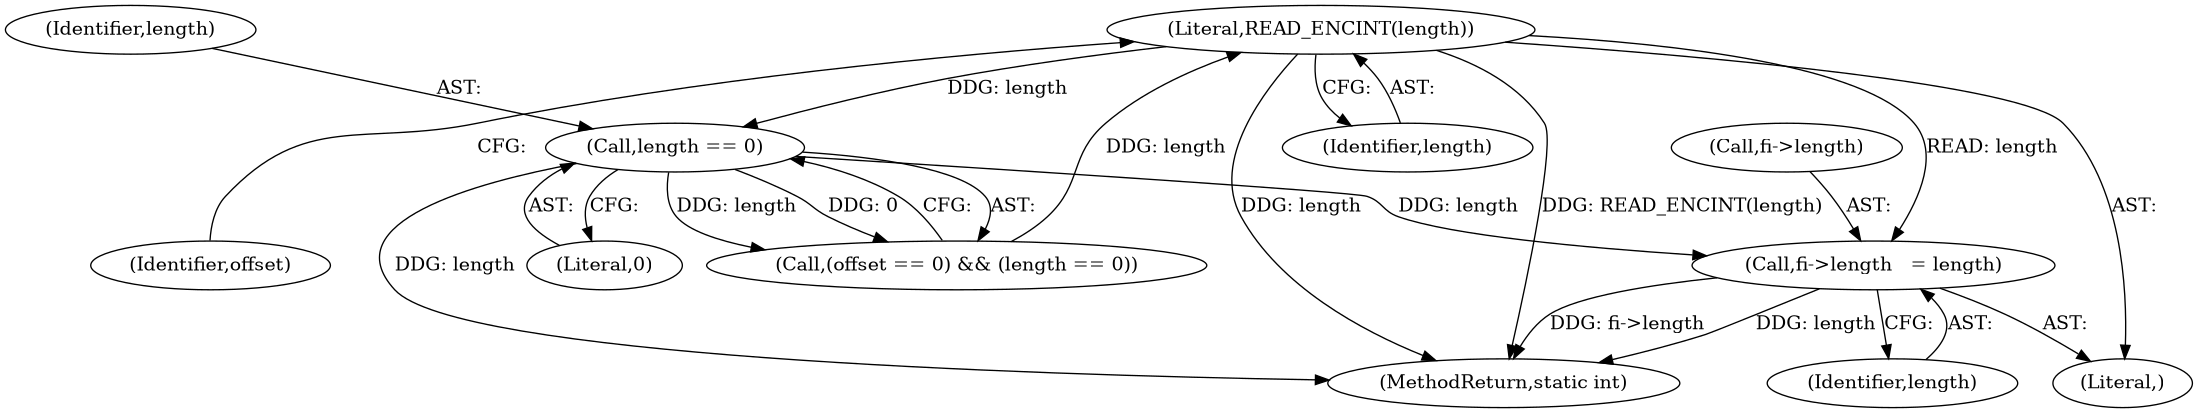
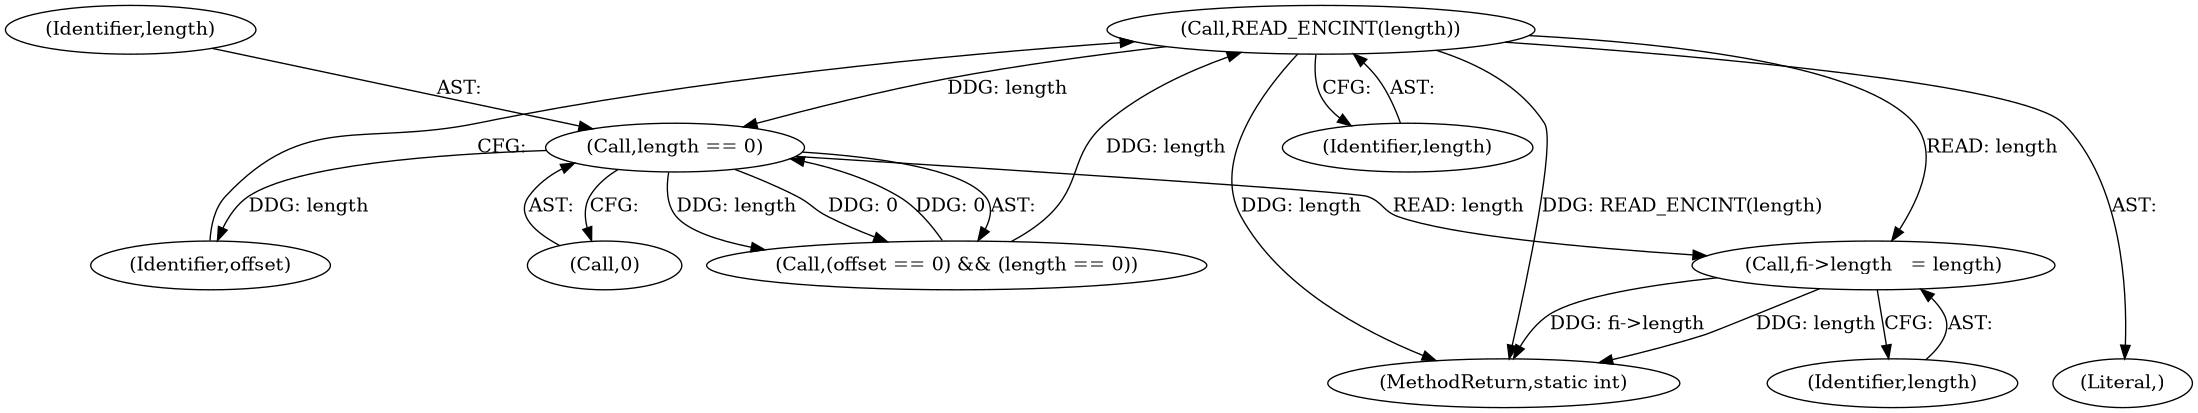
node "(Literal,READ_ENCINT(length))": label "(Literal,READ_ENCINT(length))" -> "(Call,READ_ENCINT(length))"
node "(Call,fi->length)": removed
edge "(Call,(offset == 0) && (length == 0))" -> "(Call,length == 0)": label "CFG: " -> "DDG: 0"
edge "(Call,length == 0)" -> "(Call,fi->length   = length)": label "DDG: length" -> "READ: length"
node "(Literal,0)": label "(Literal,0)" -> "(Call,0)"
edge "(Call,fi->length   = length)" -> "(Literal,)": removed, label "AST:"
edge "(Call,length == 0)" -> "(MethodReturn,static int)": now "(Call,length == 0)" -> "(Identifier,offset)"
